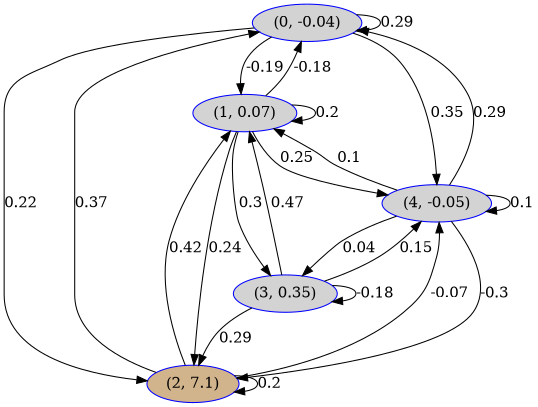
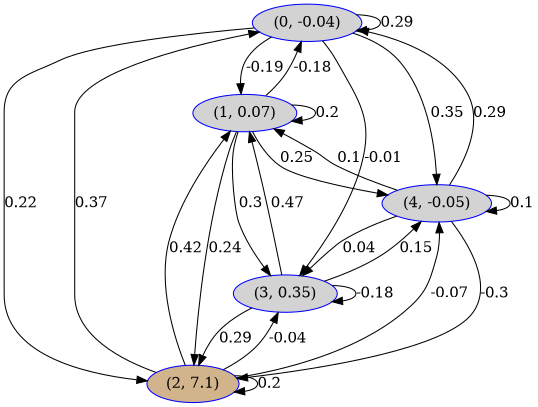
edge "(0, -0.04)" -> "(3, 0.35)": added, label "-0.01"
edge "(2, 7.1)" -> "(3, 0.35)": added, label "-0.04"
